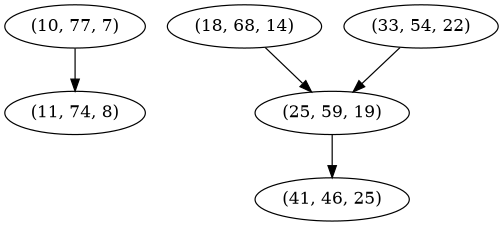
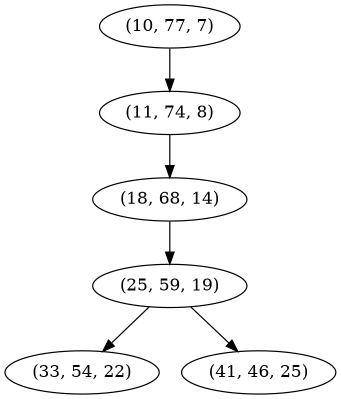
edge "(33, 54, 22)" -> "(25, 59, 19)": reversed
edge "(11, 74, 8)" -> "(18, 68, 14)": added
